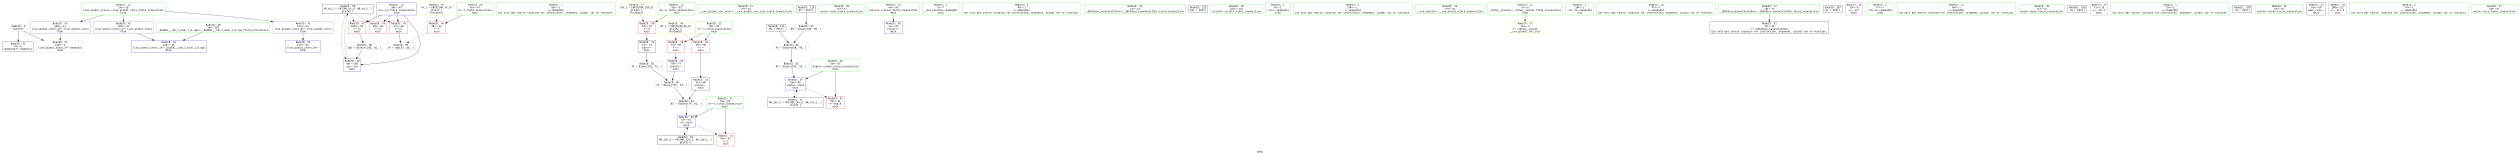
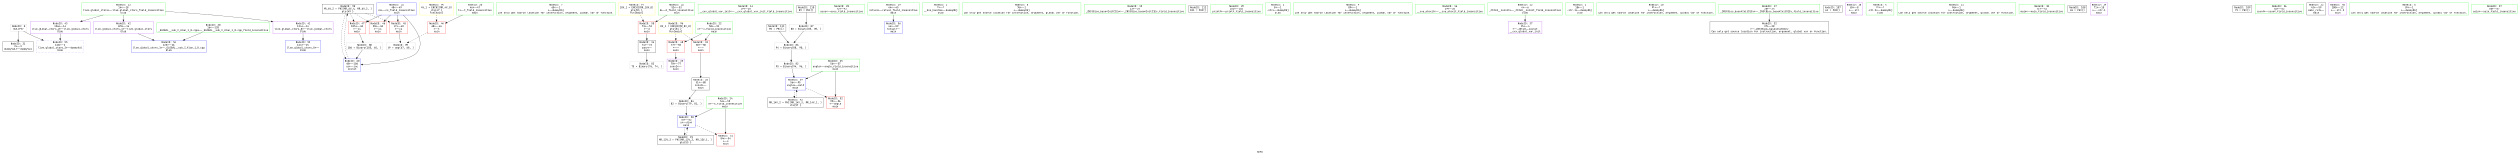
node "NodeID: 5": removed
node "NodeID: 37": color yellow -> purple
node "NodeID: 60": text "main" -> "ioinit"
node "NodeID: 85": removed
